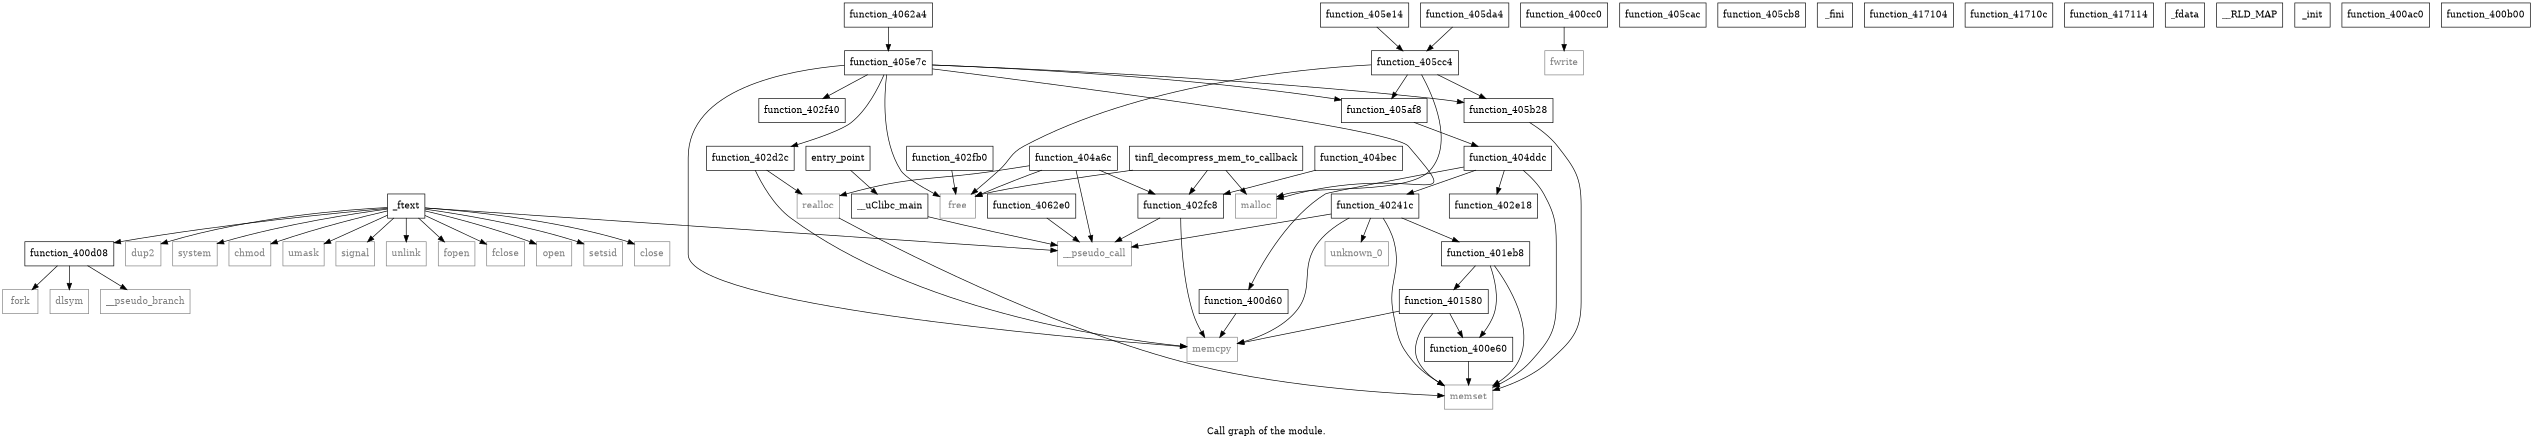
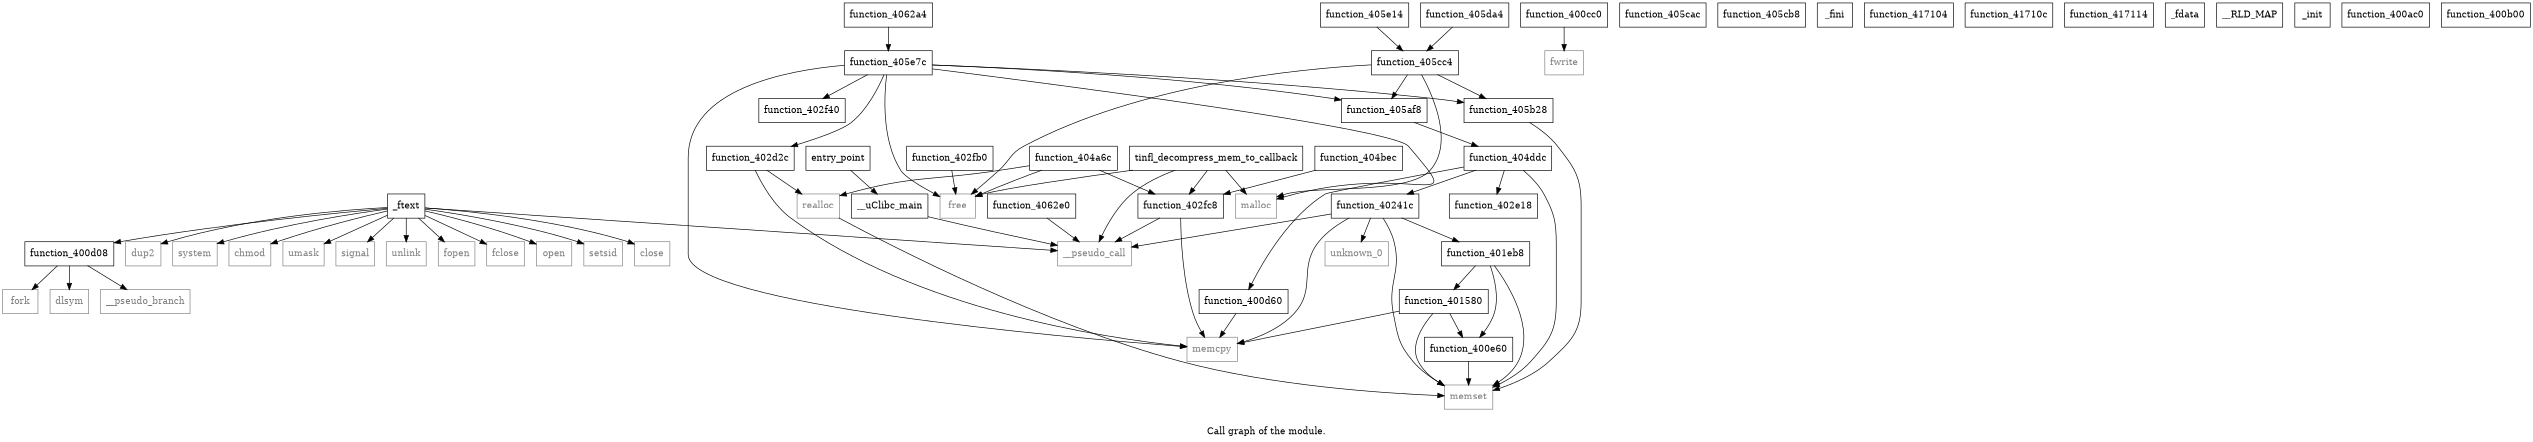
edge "function_404a6c" -> "__pseudo_call": now "tinfl_decompress_mem_to_callback" -> "__pseudo_call"
